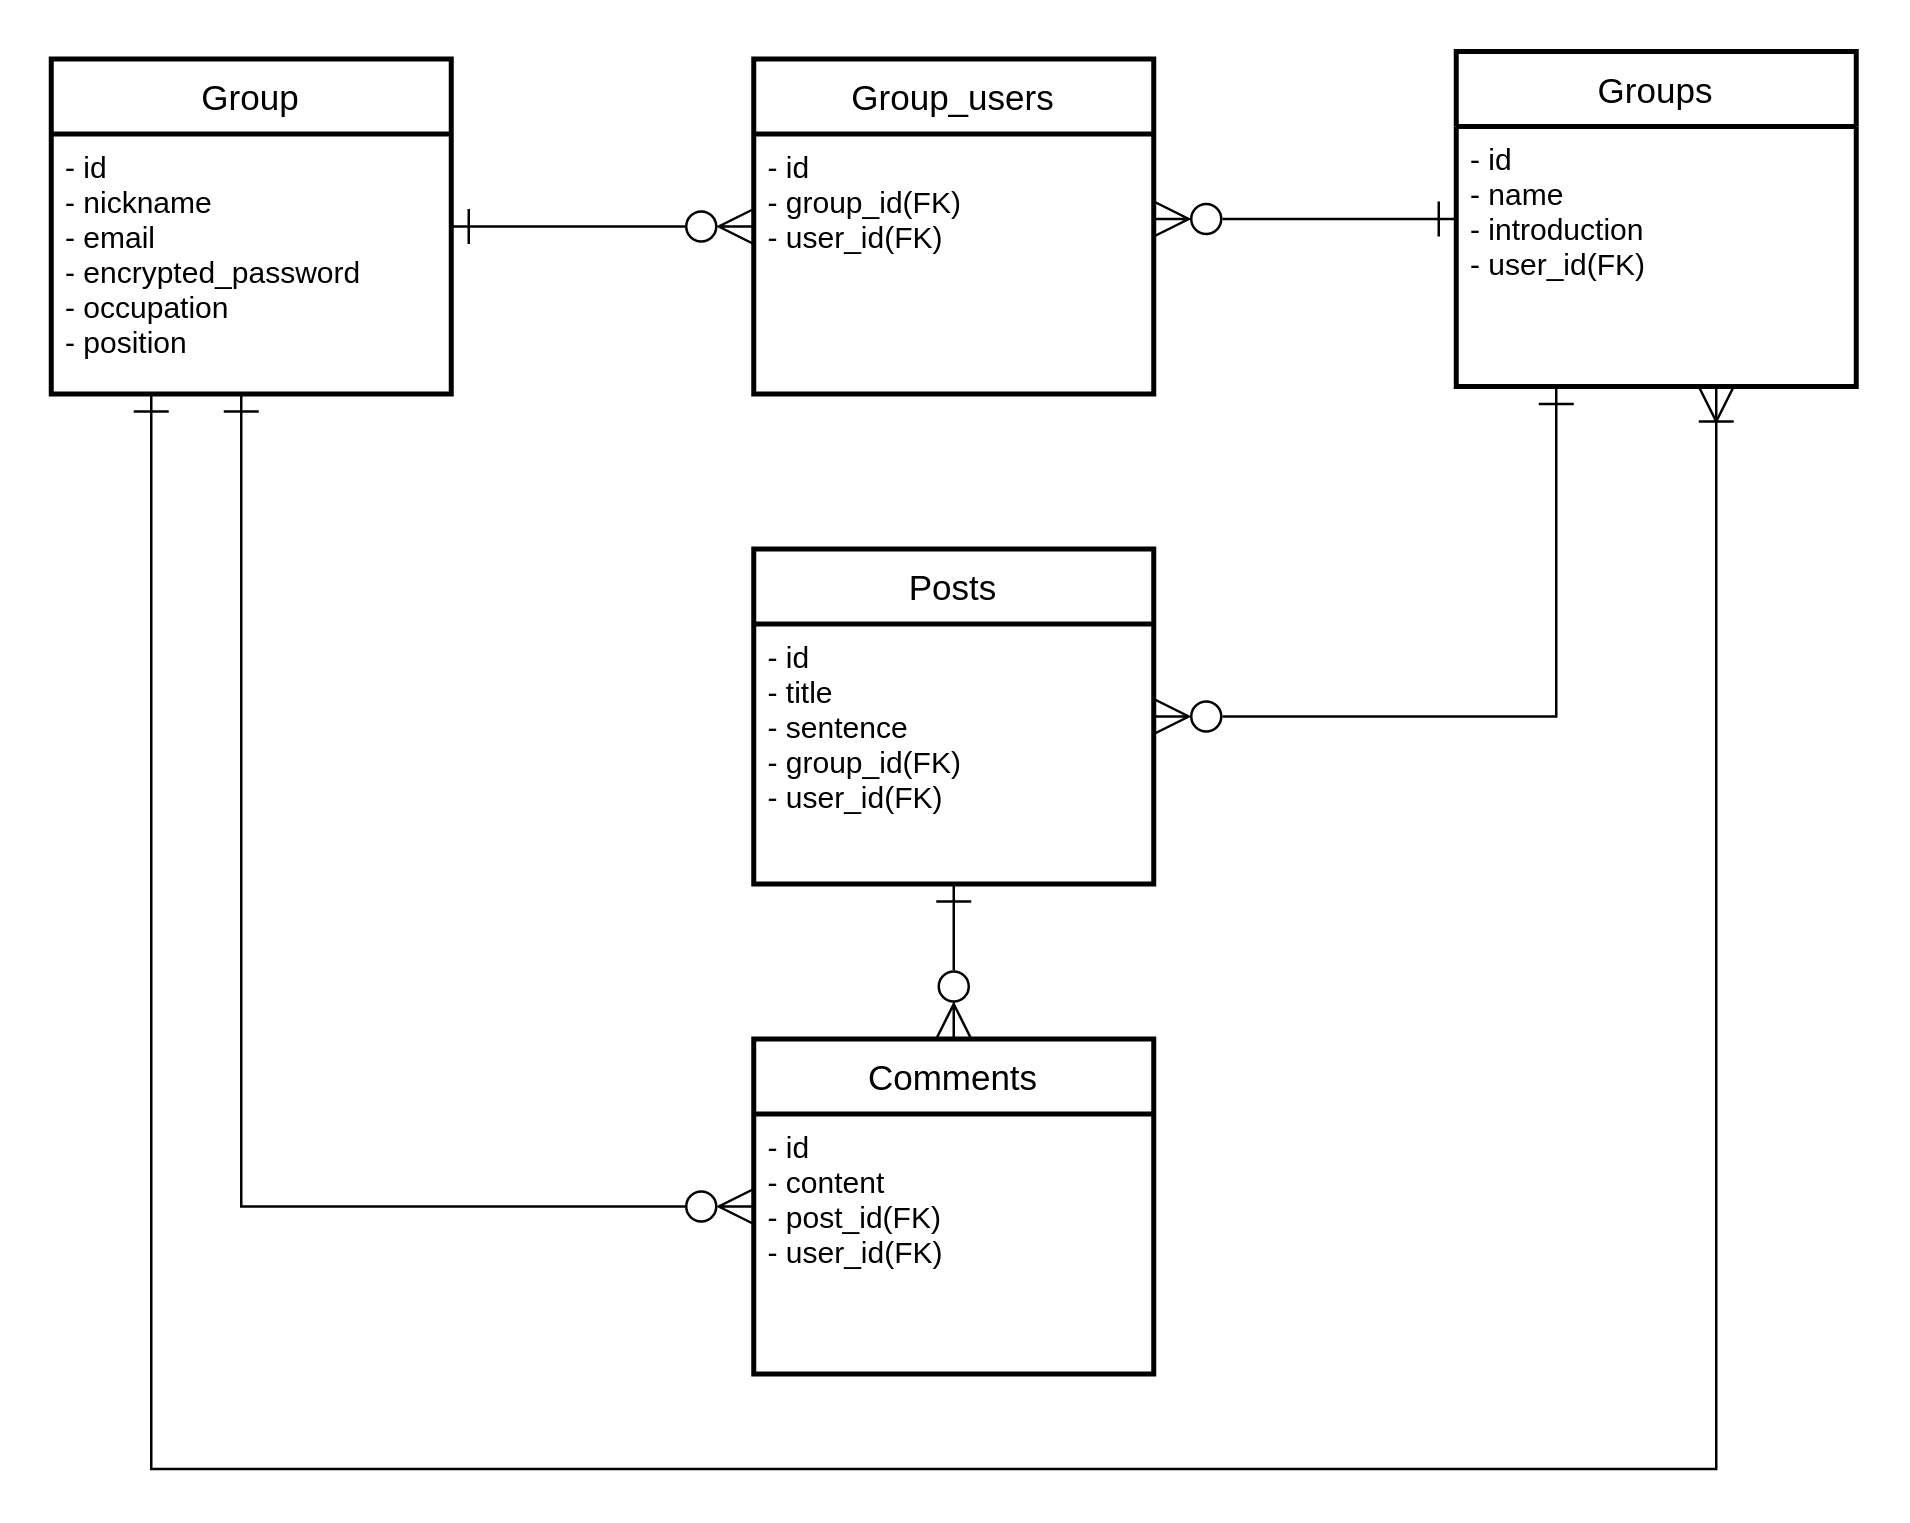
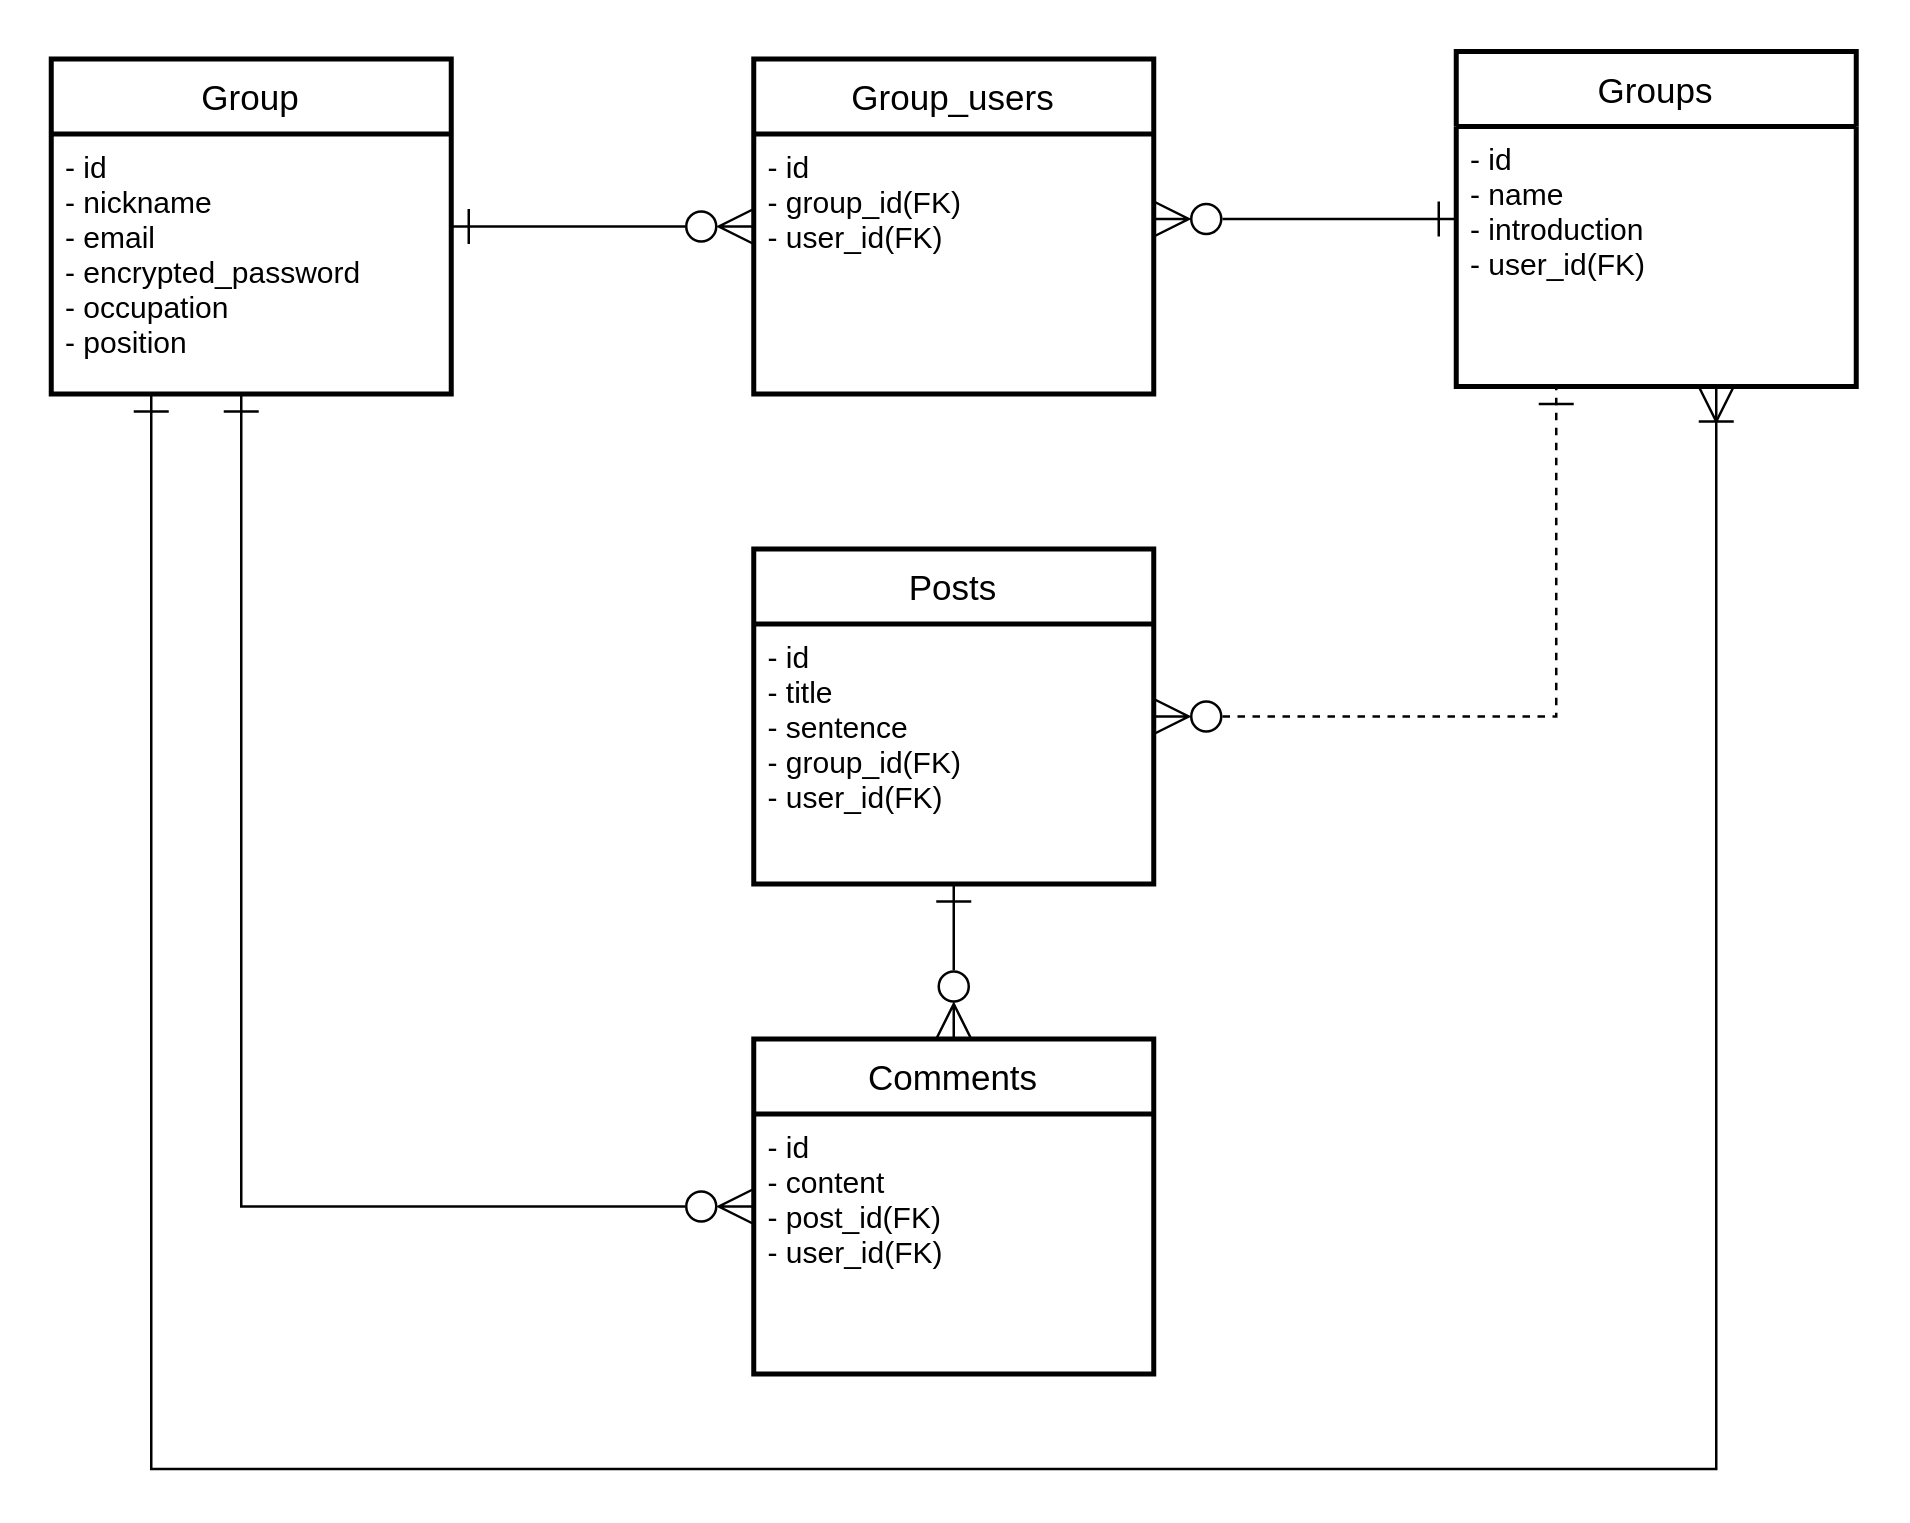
edge "- id - name - introduction - user_id(FK)" -- "Posts": style solid -> dashed
